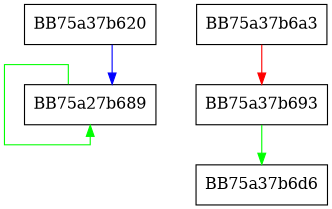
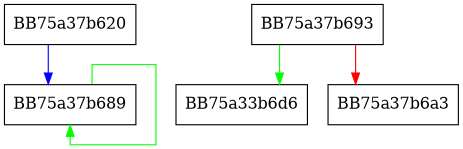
edge "BB75a37b6a3" -> "BB75a37b693": reversed
node "BB75a27b689": label "BB75a27b689" -> "BB75a37b689"
node "BB75a37b6d6": label "BB75a37b6d6" -> "BB75a33b6d6"
